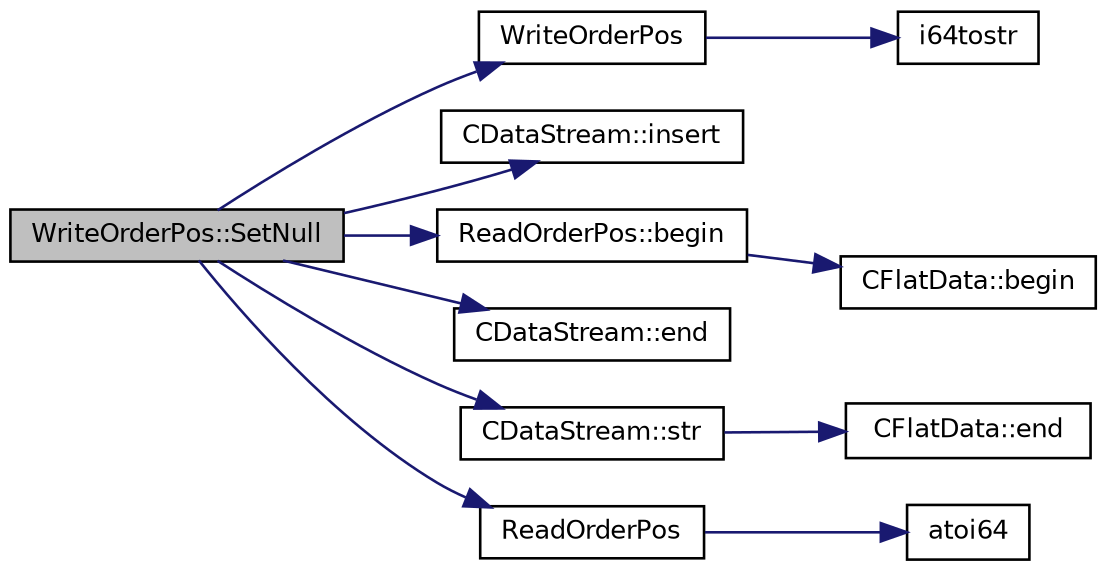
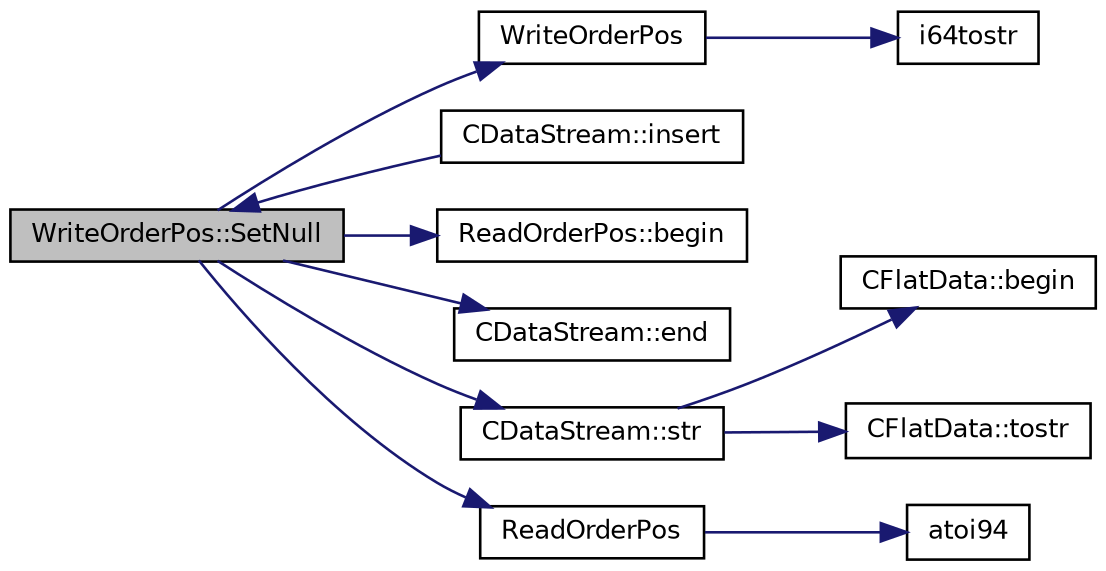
edge "WriteOrderPos::SetNull" -> "CDataStream::insert": reversed
edge "ReadOrderPos::begin" -> "CFlatData::begin": now "CDataStream::str" -> "CFlatData::begin"
node "CFlatData::end": label "CFlatData::end" -> "CFlatData::tostr"
node "atoi64": label "atoi64" -> "atoi94"
